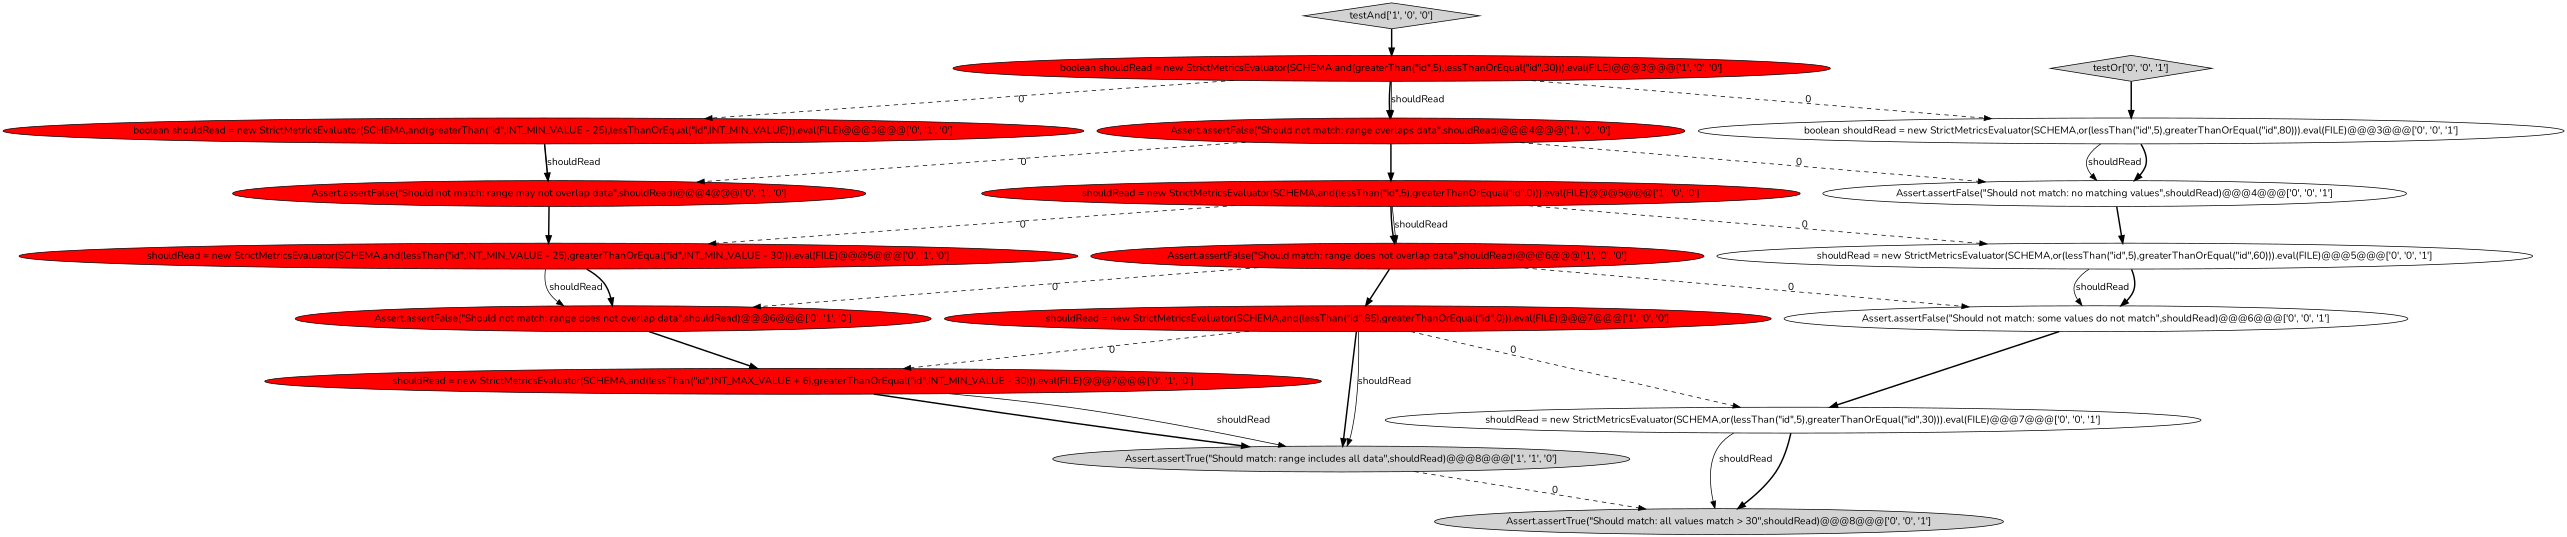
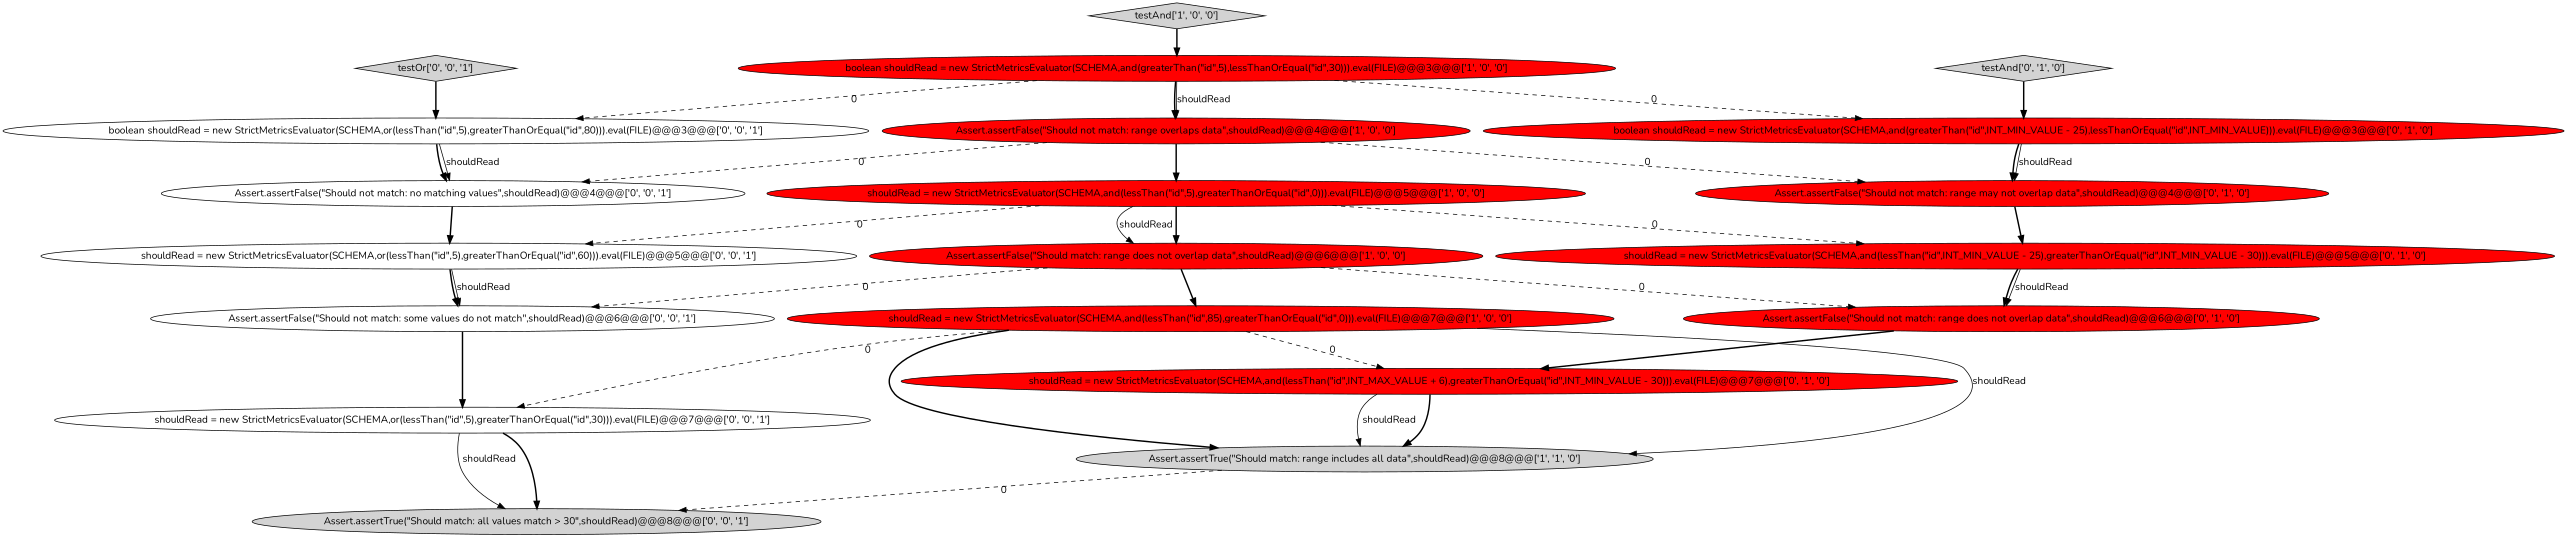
node "testAnd['0', '1', '0']": added
